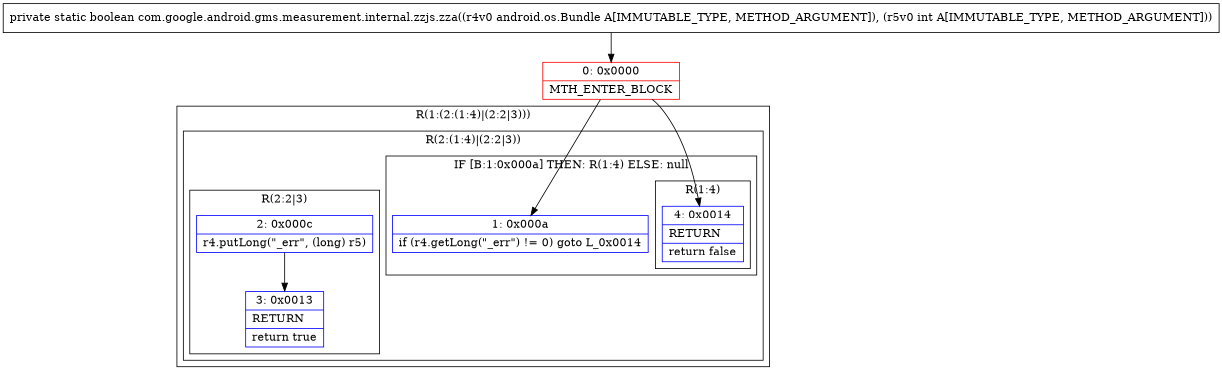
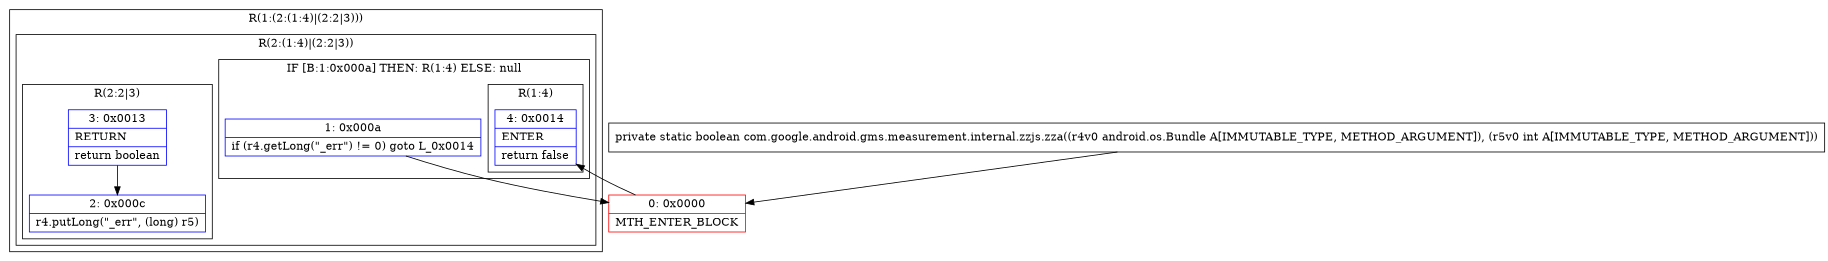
edge "0: 0x0000" -> "1: 0x000a": reversed
node "4: 0x0014": text "RETURN" -> "ENTER"
edge "2: 0x000c" -> "3: 0x0013": reversed
node "3: 0x0013": text "return true" -> "return boolean"
